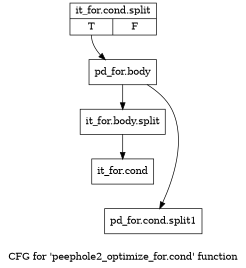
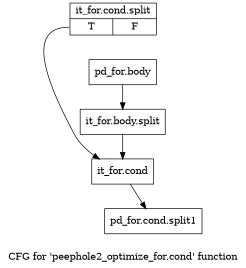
edge "it_for.cond.split" -> "pd_for.body": now "it_for.cond.split" -> "it_for.cond"
edge "pd_for.body" -> "pd_for.cond.split1": now "it_for.cond" -> "pd_for.cond.split1"
